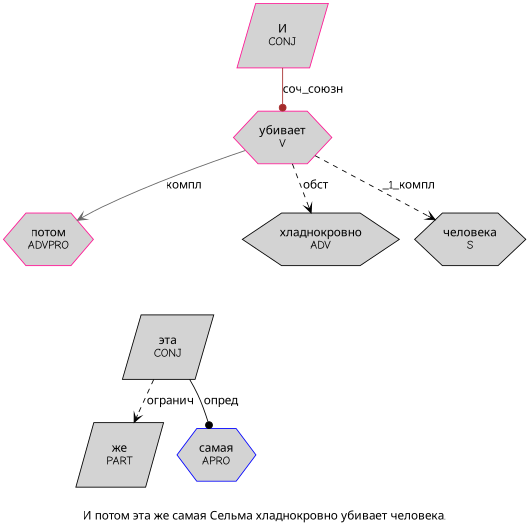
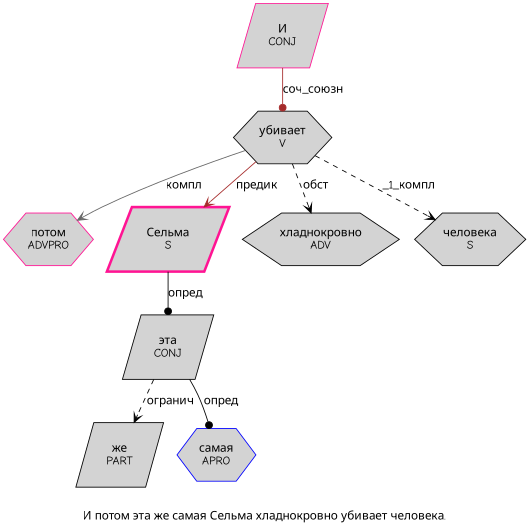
node "убивает V": color deeppink -> black
node "Сельма S": added
